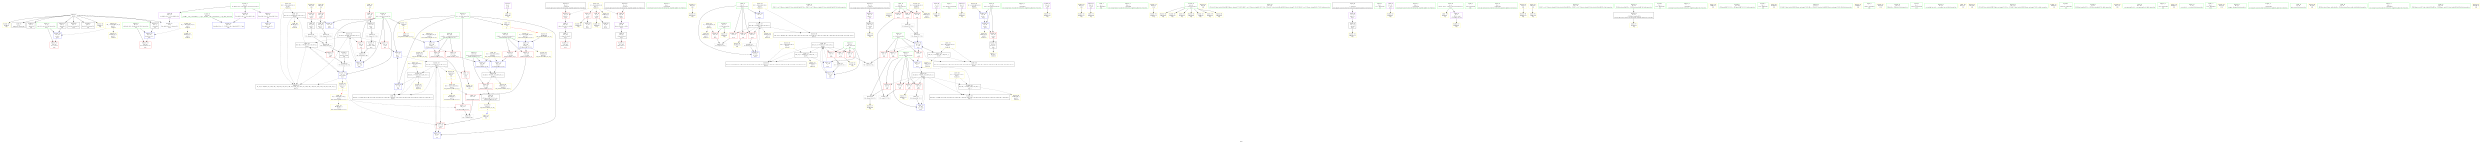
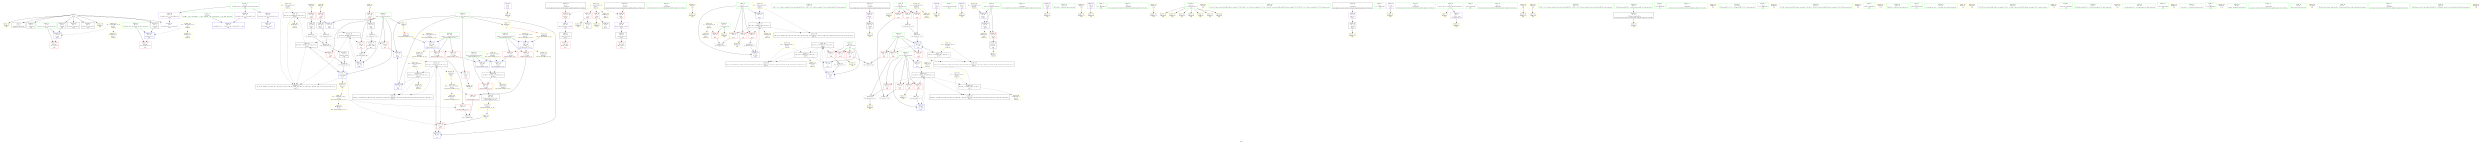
node "NodeID: 43": added
